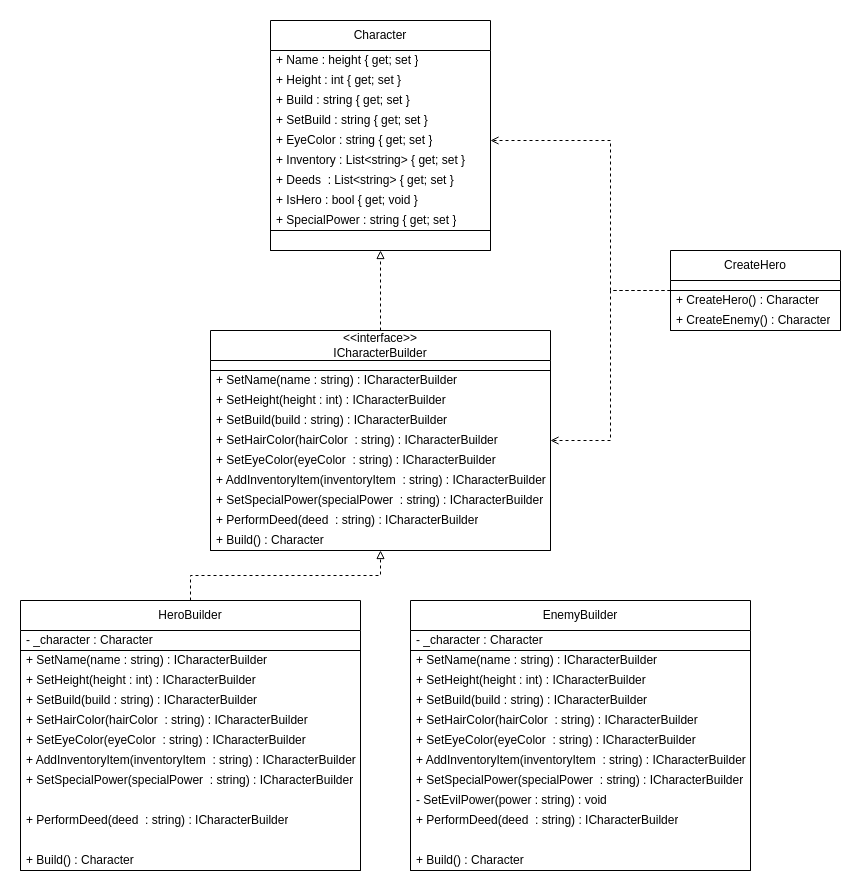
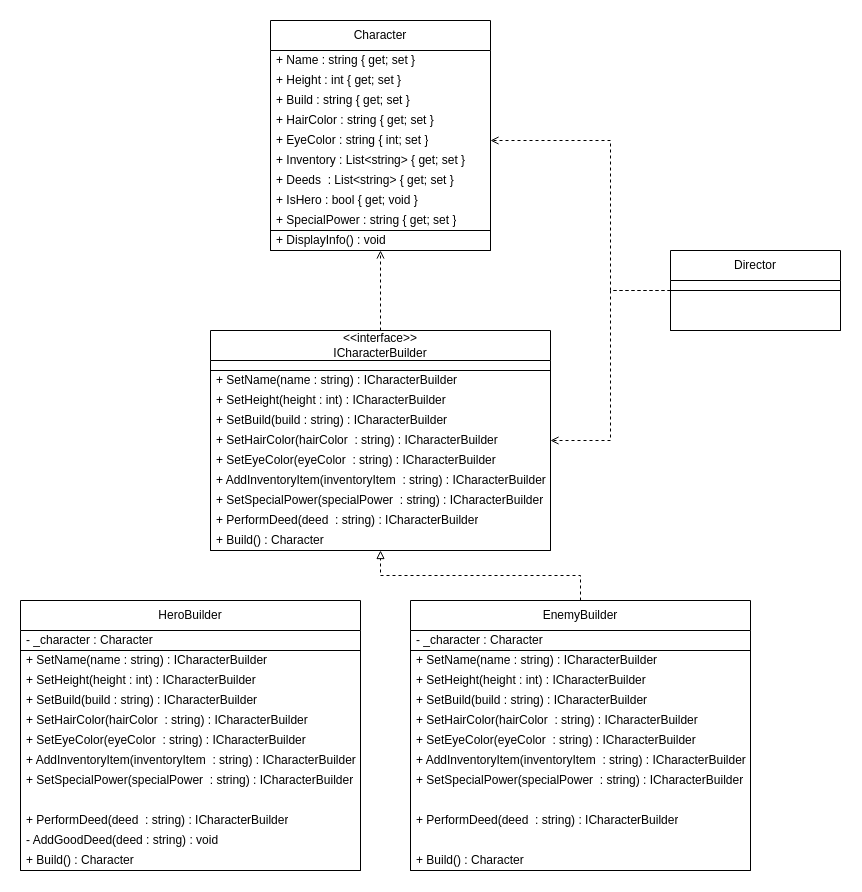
node "+ Name : height { get; set }": label "+ Name : height { get; set }" -> "+ Name : string { get; set }"
node "+ SetBuild : string { get; set }": label "+ SetBuild : string { get; set }" -> "+ HairColor : string { get; set }"
node "+ EyeColor : string { get; set }": label "+ EyeColor : string { get; set }" -> "+ EyeColor : string { int; set }"
node "+ DisplayInfo() : void": added
edge "<<interface>> ICharacterBuilder" -> "Character": arrowhead block -> open
node "CreateHero": label "CreateHero" -> "Director"
node "+ CreateHero() : Character": removed
node "+ CreateEnemy() : Character": removed
edge "HeroBuilder" -> "<<interface>> ICharacterBuilder": removed
edge "EnemyBuilder" -> "<<interface>> ICharacterBuilder": added
node "- SetEvilPower(power : string) : void": removed
node "- AddGoodDeed(deed : string) : void": added
